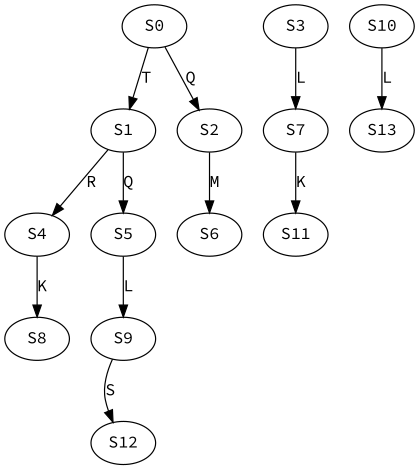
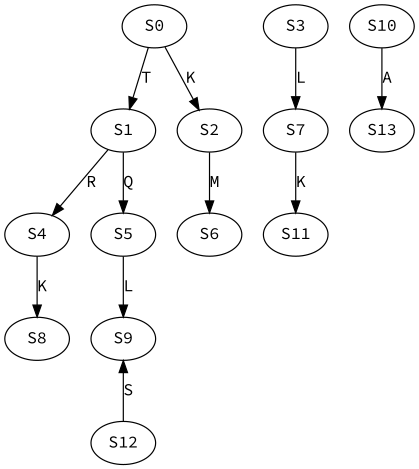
edge "S0" -> "S2": label "Q" -> "K"
edge "S10" -> "S13": label "L" -> "A"
edge "S9" -> "S12": reversed
